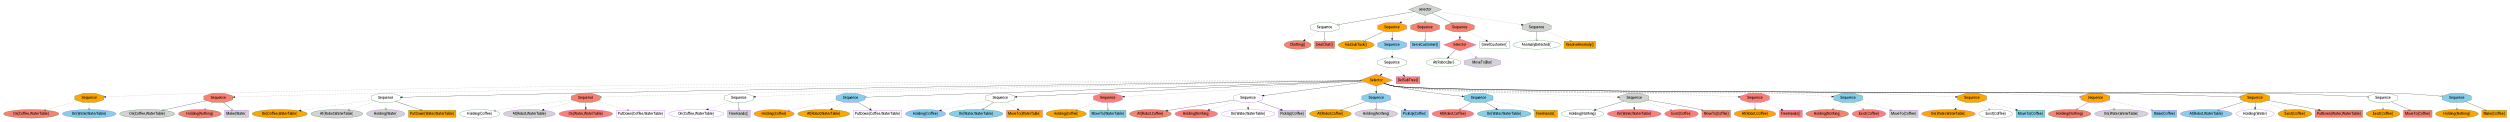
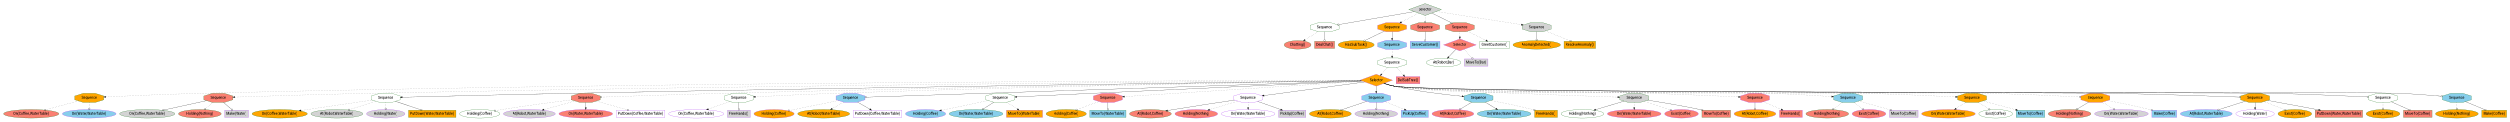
node "AnomalyDetected()": fillcolor white -> orange
node "MoveTo(Bar)": shape octagon -> box
